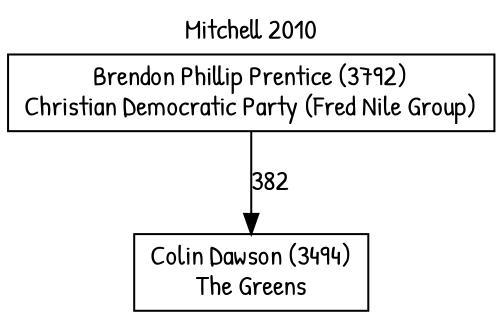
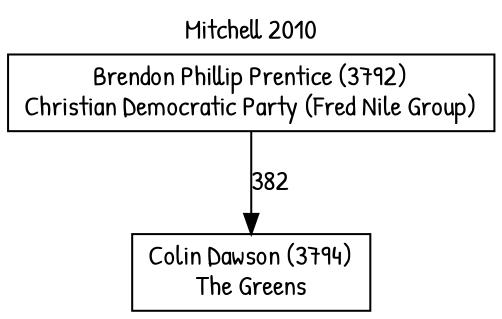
node "Colin Dawson (3494) The Greens": label "Colin Dawson (3494) The Greens" -> "Colin Dawson (3794) The Greens"
